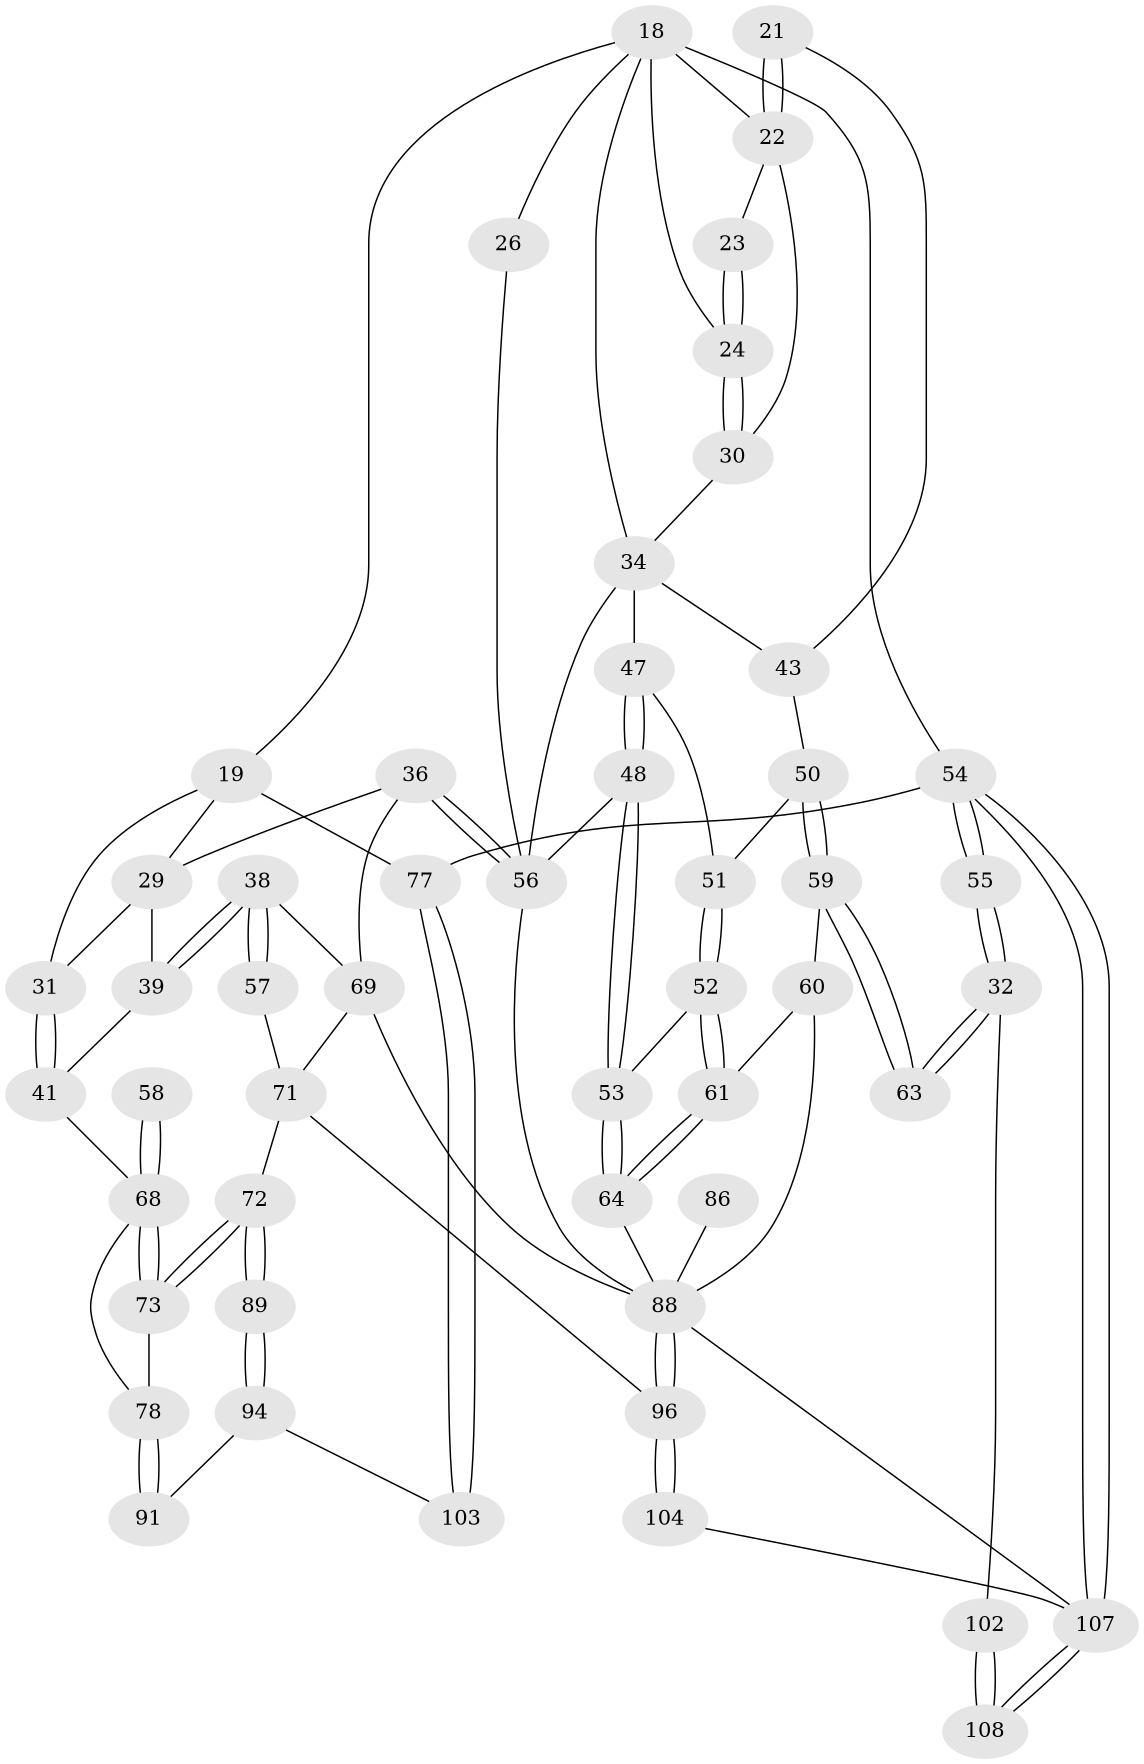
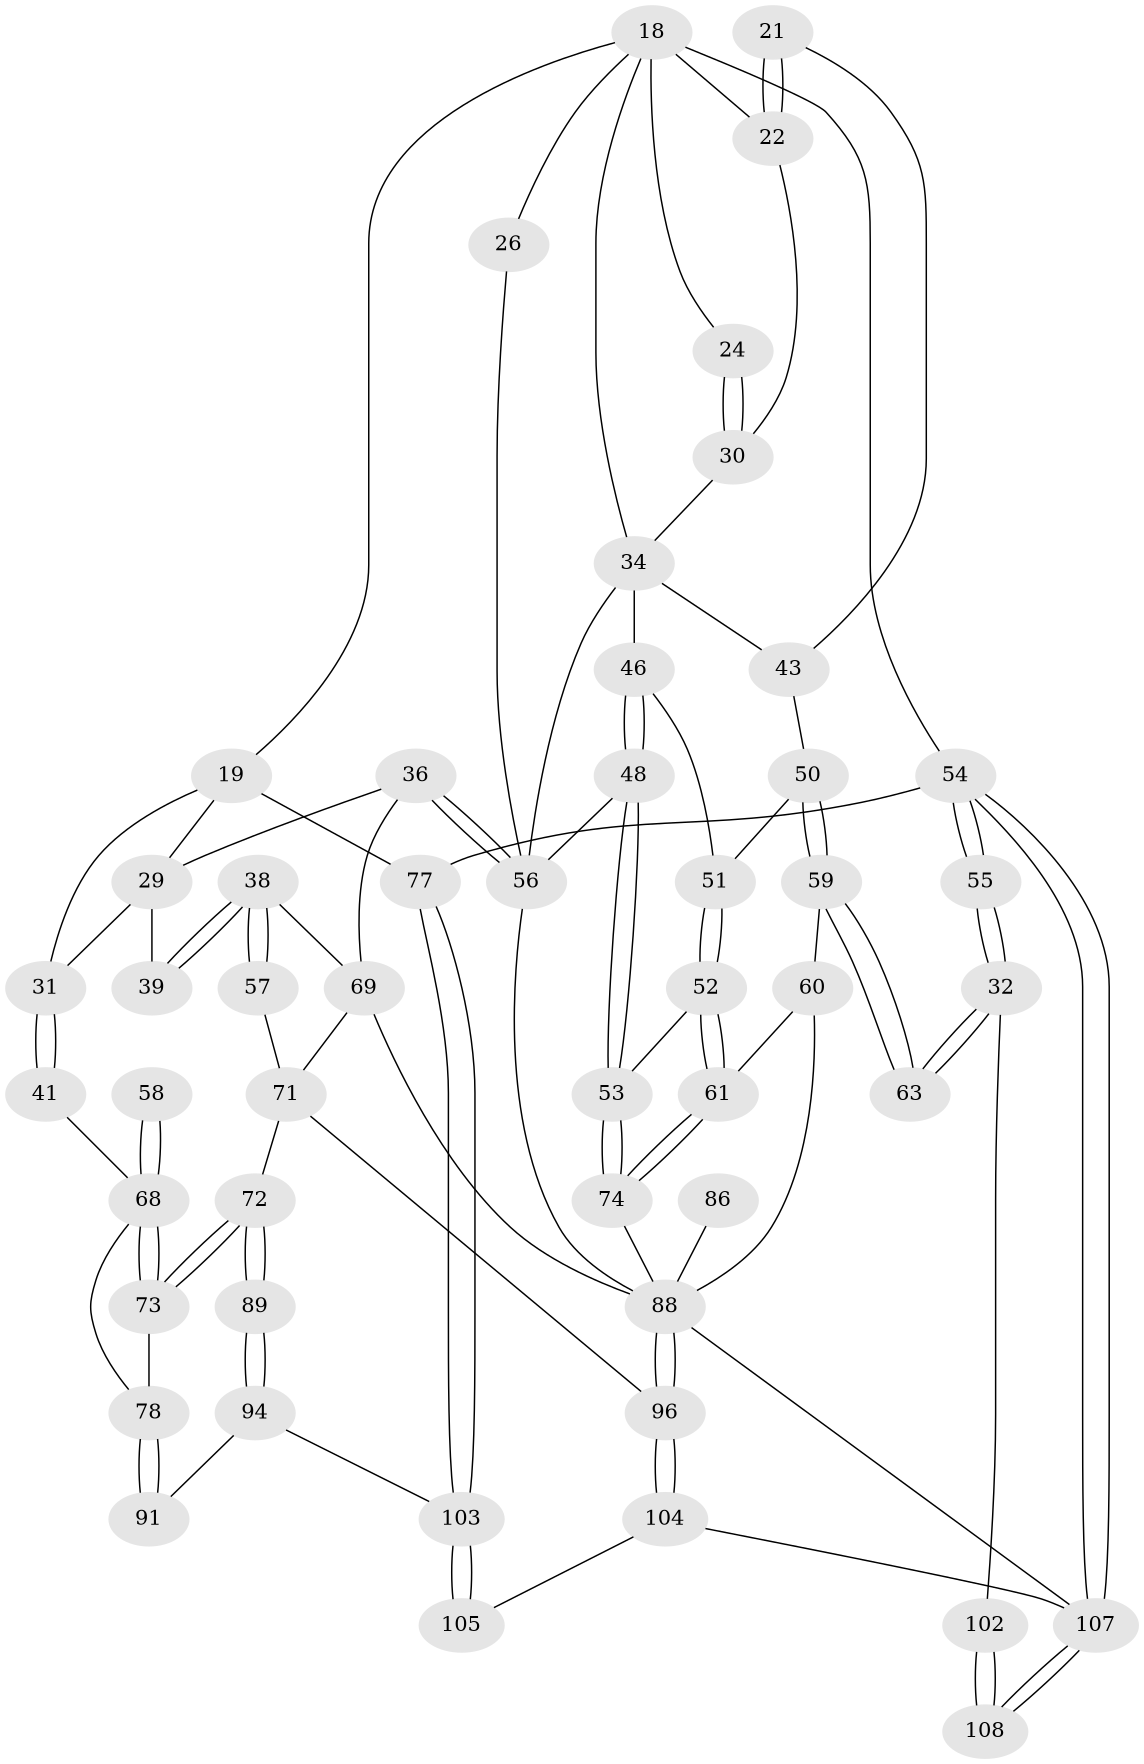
node "23": removed
node "47": label "47" -> "46"
edge "39" -- "41": removed
node "64": label "64" -> "74"
node "105": added
